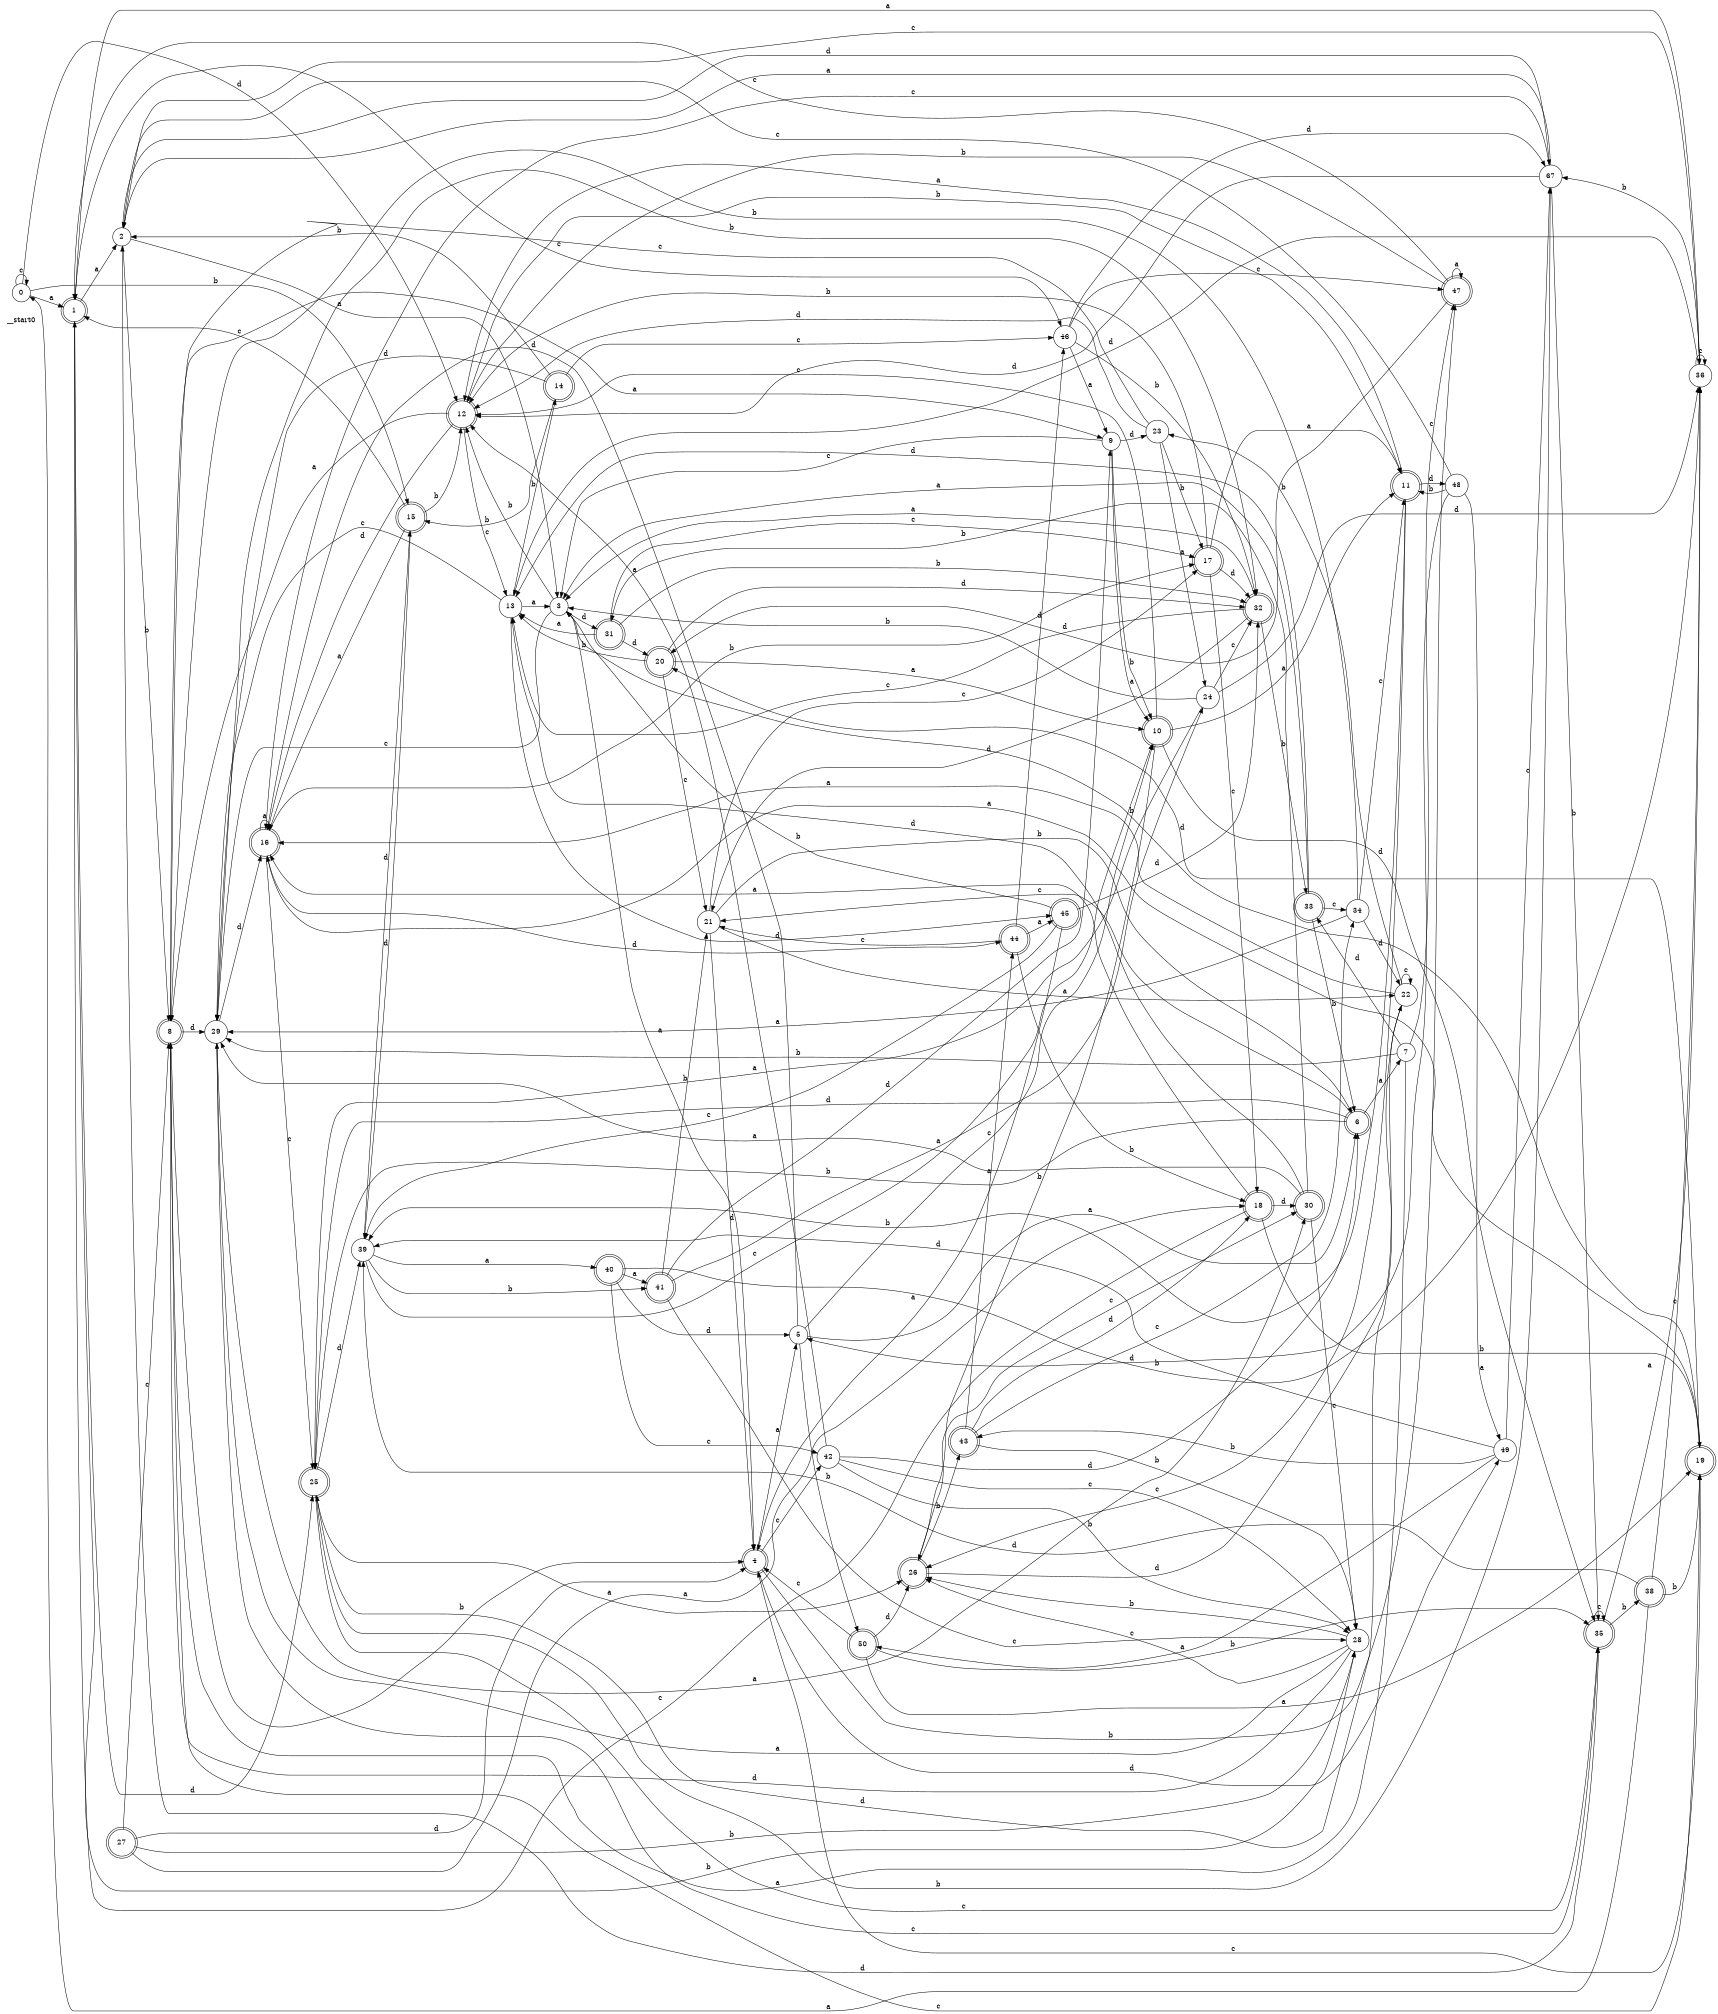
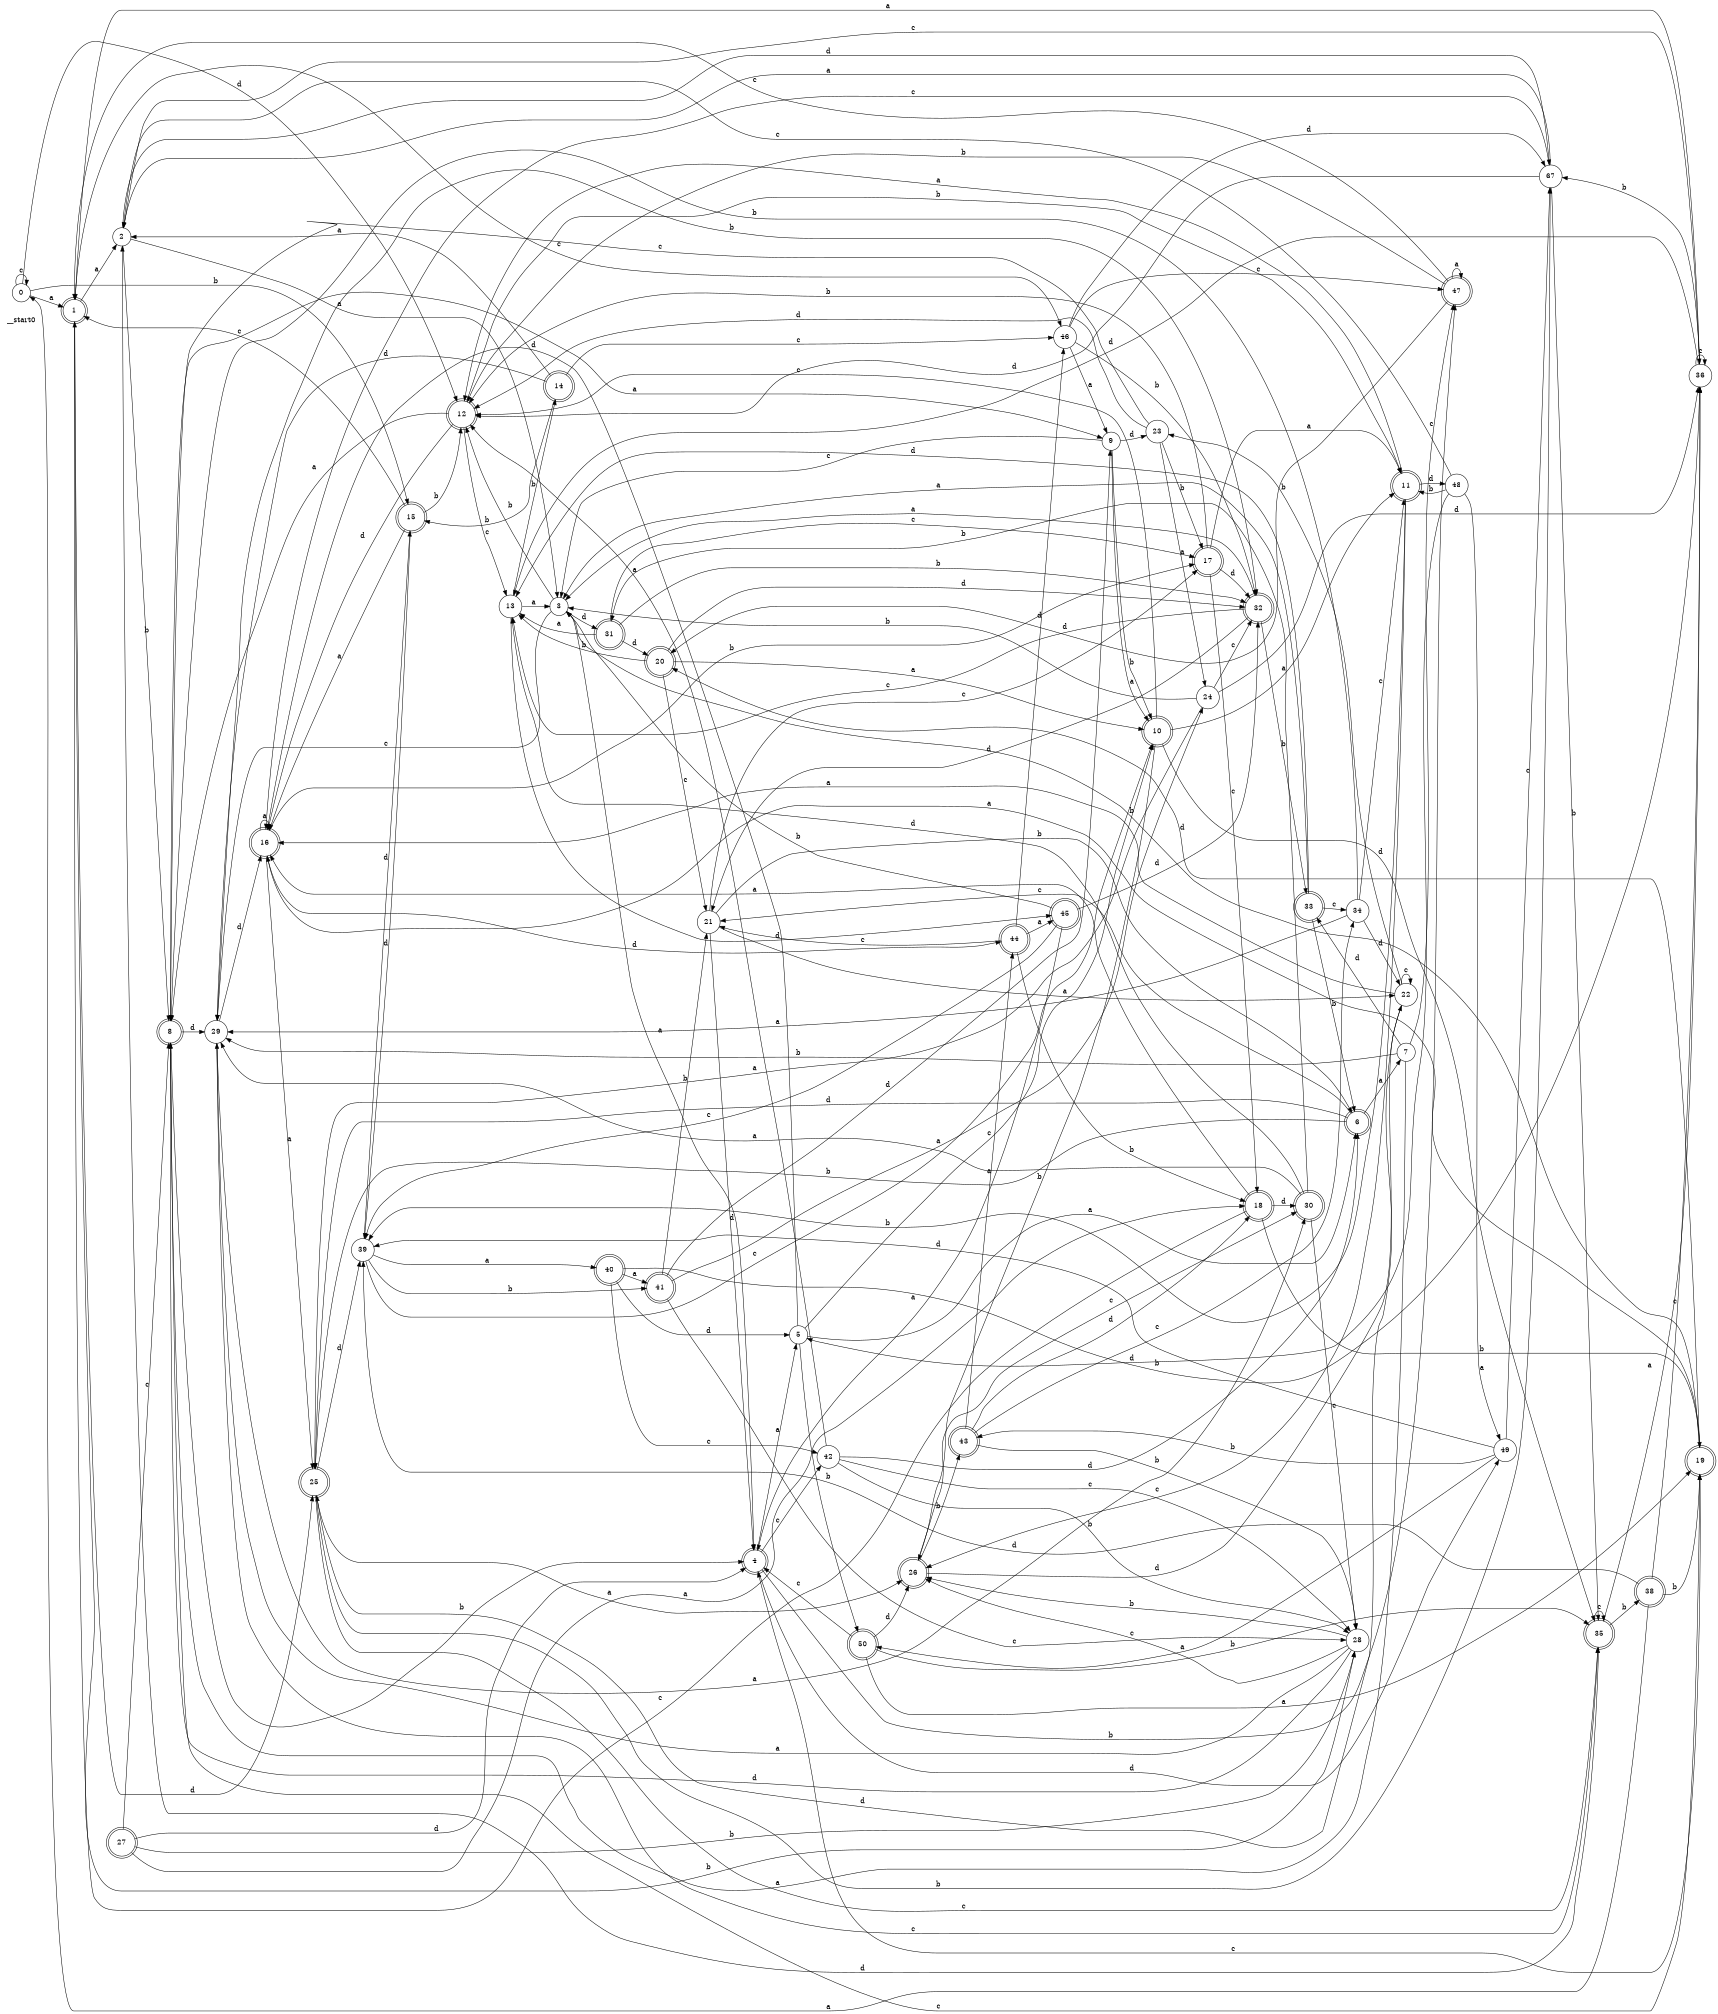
edge "14" -> "2": label "b" -> "a"
edge "13" -> "29": removed, label "c"
edge "16" -> "25": label "c" -> "a"
